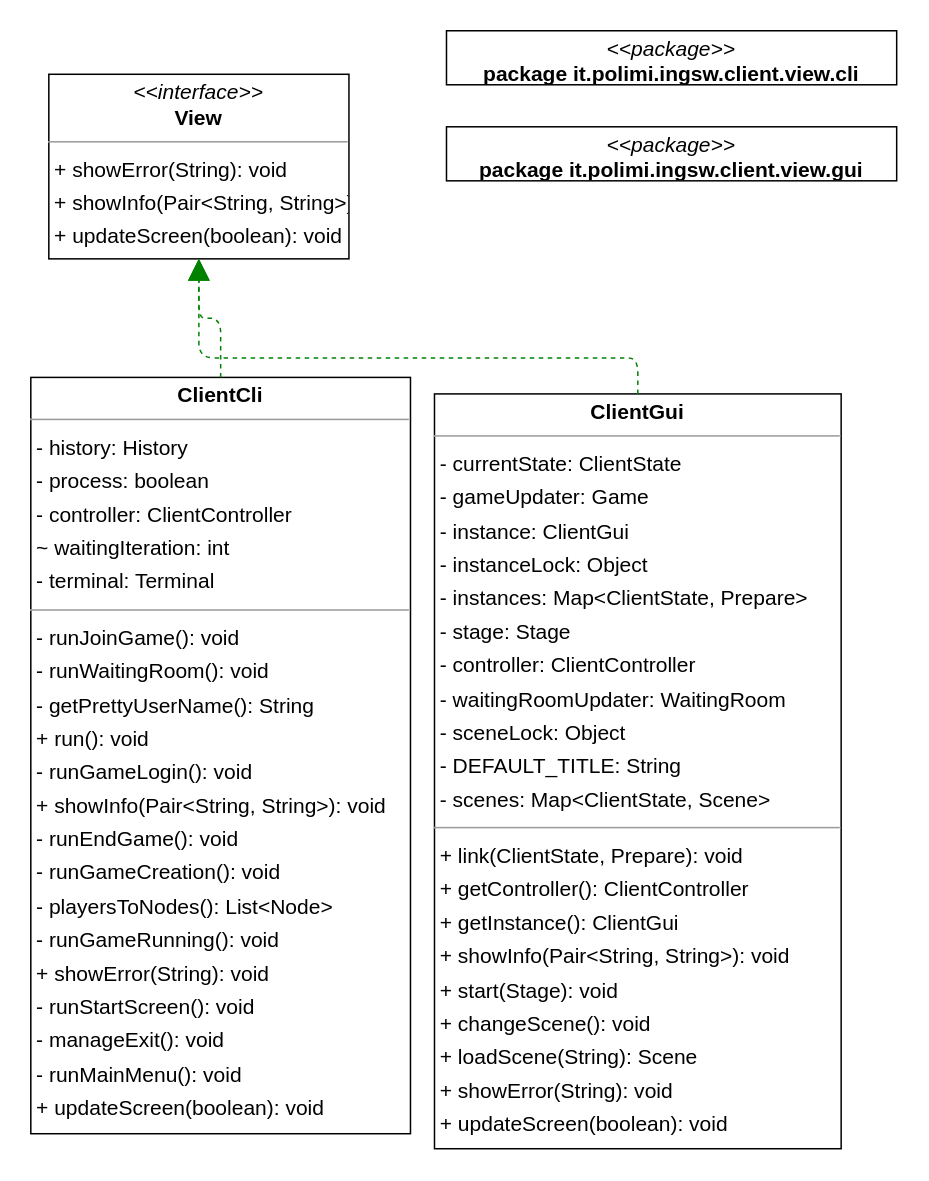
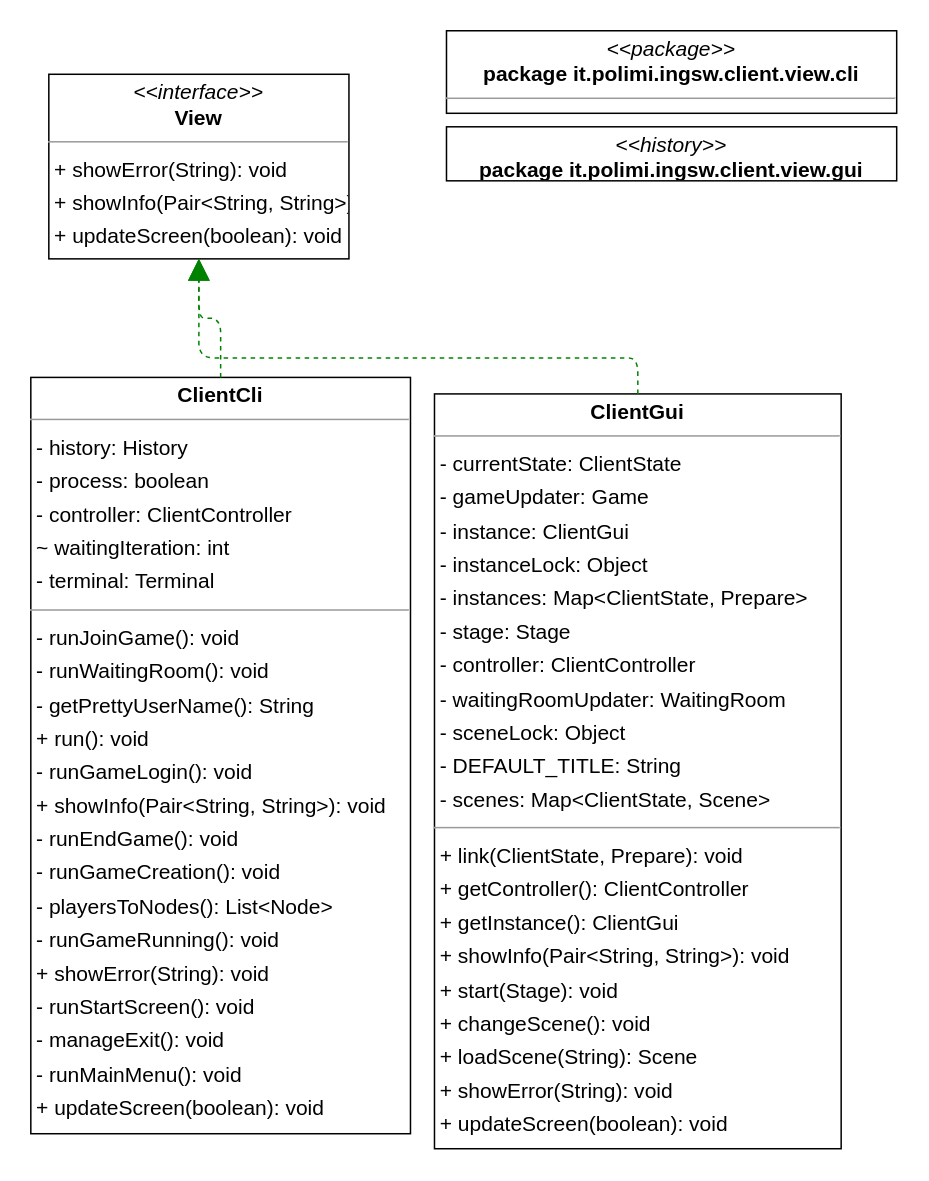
node "<<package>> package it.polimi.ingsw.client.view.cli": size 450x54 -> 450x83
node "<<package>> package it.polimi.ingsw.client.view.gui": label "<<package>> package it.polimi.ingsw.client.view.gui" -> "<<history>> package it.polimi.ingsw.client.view.gui"
